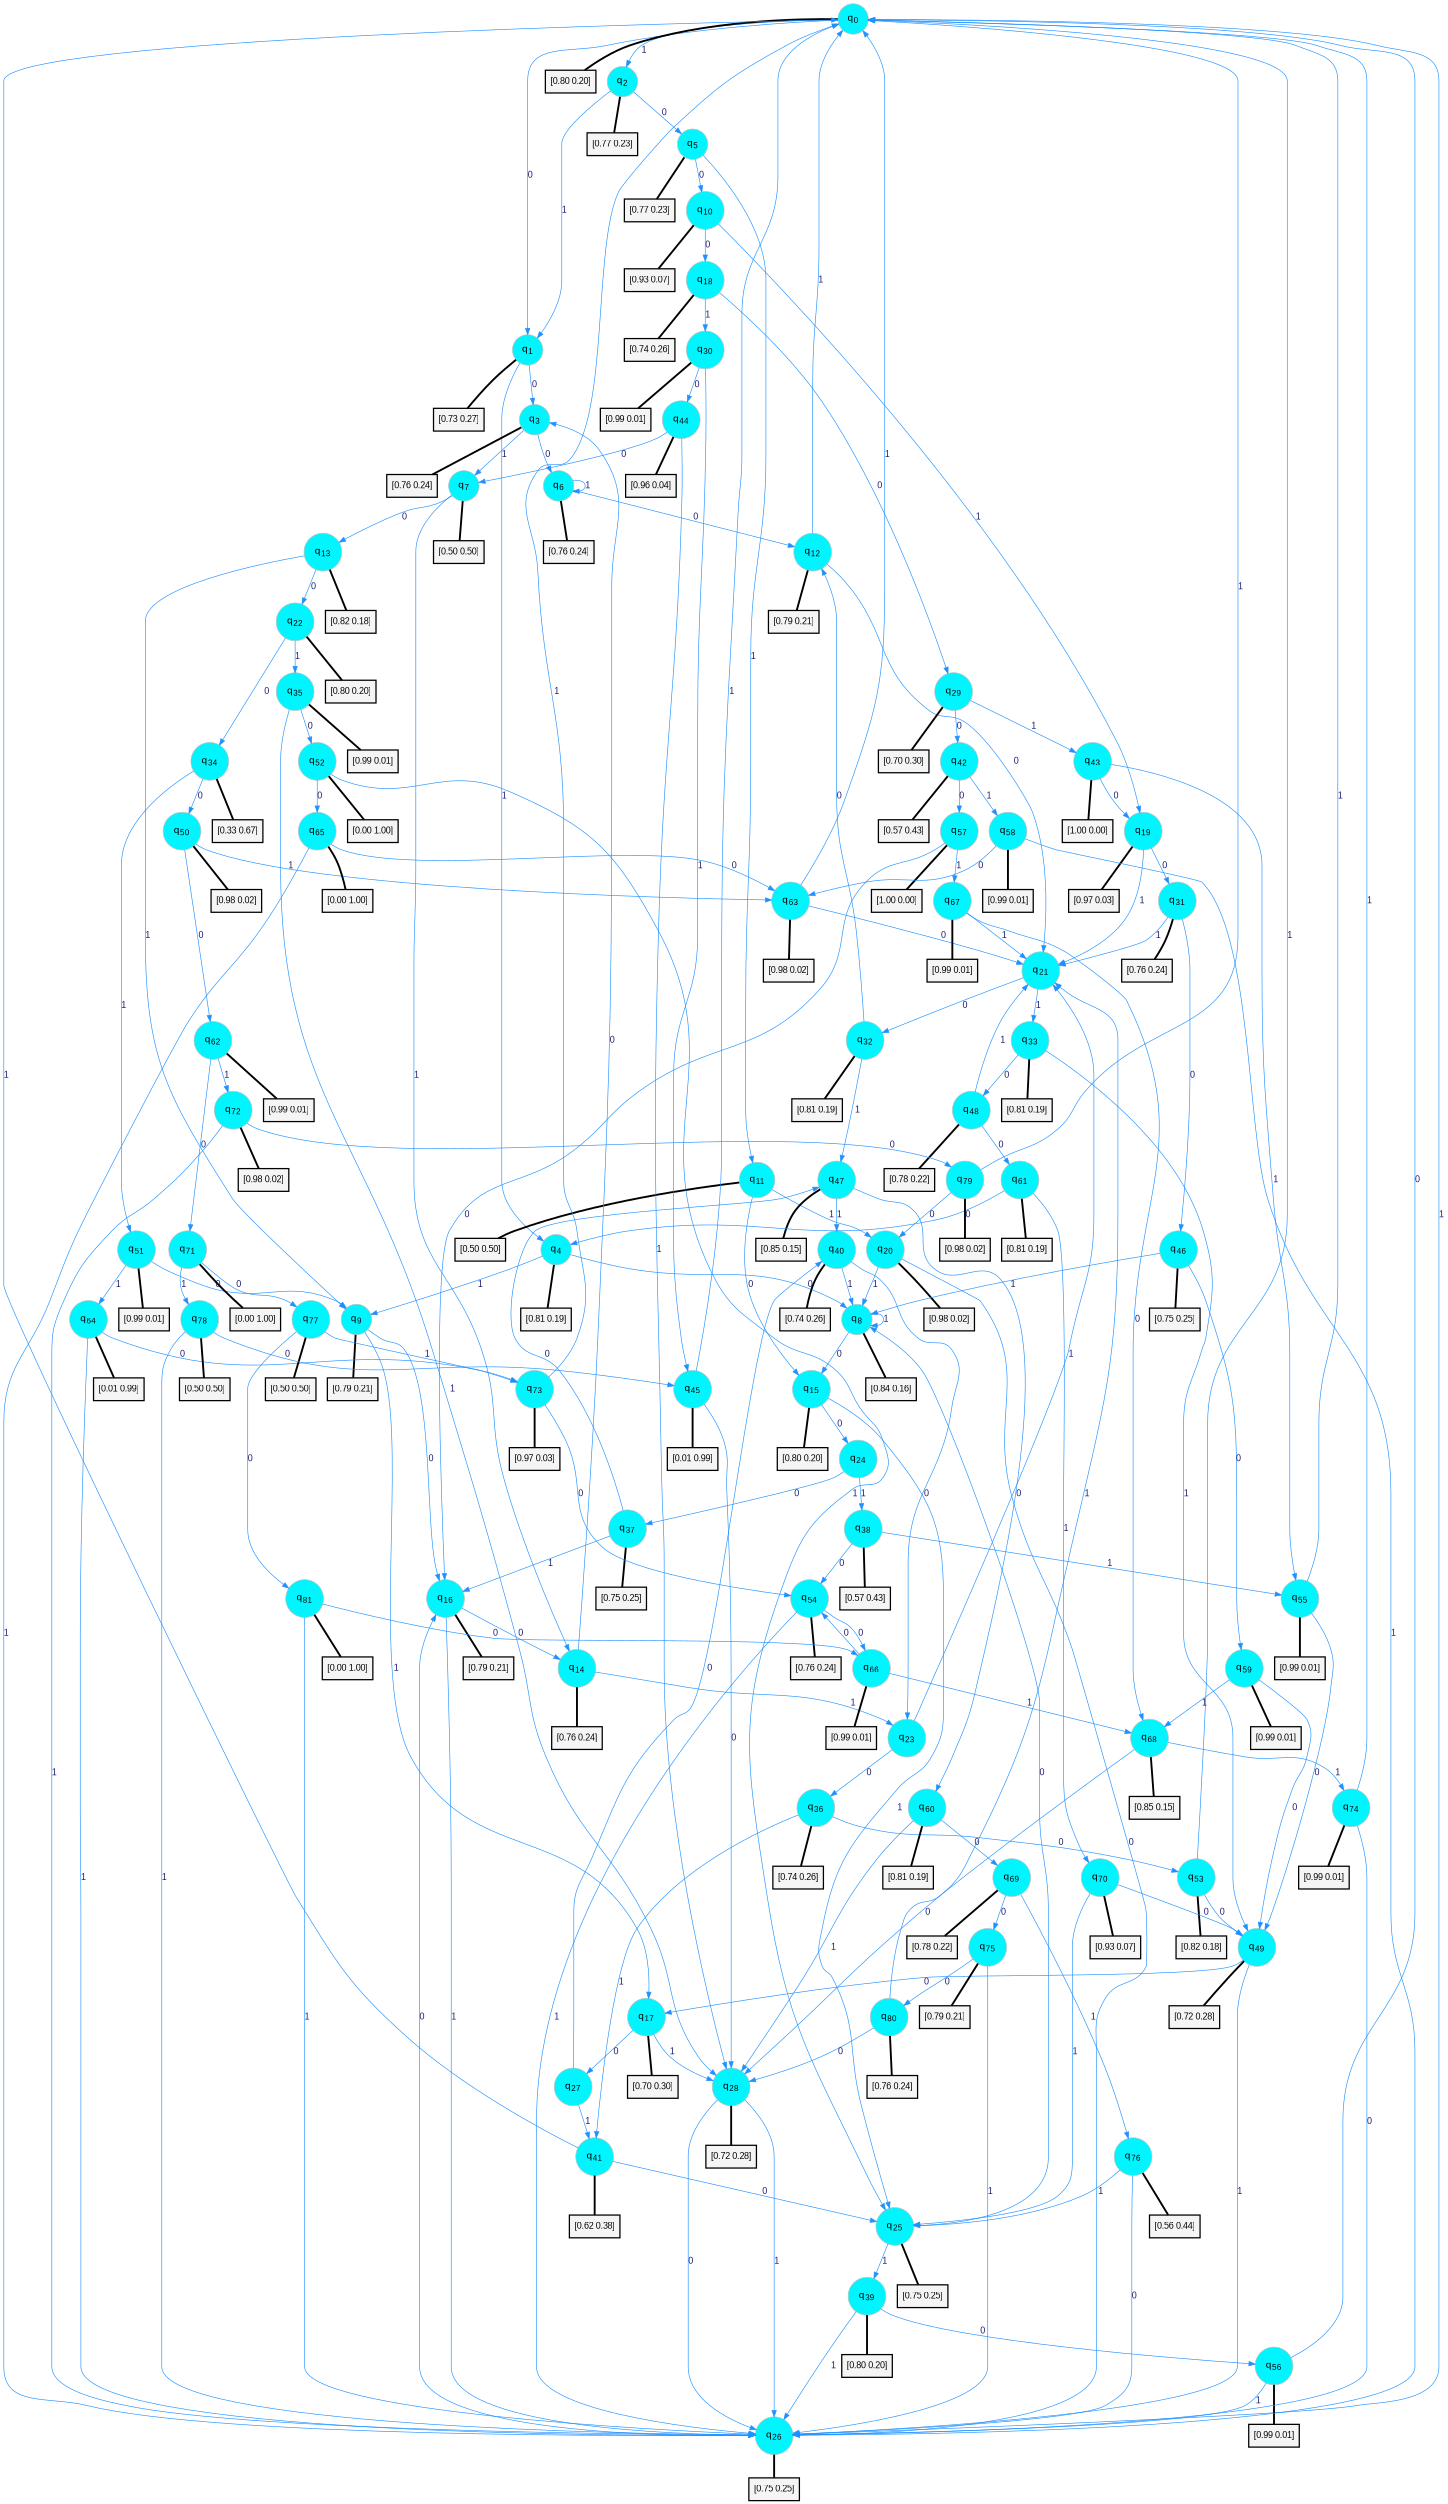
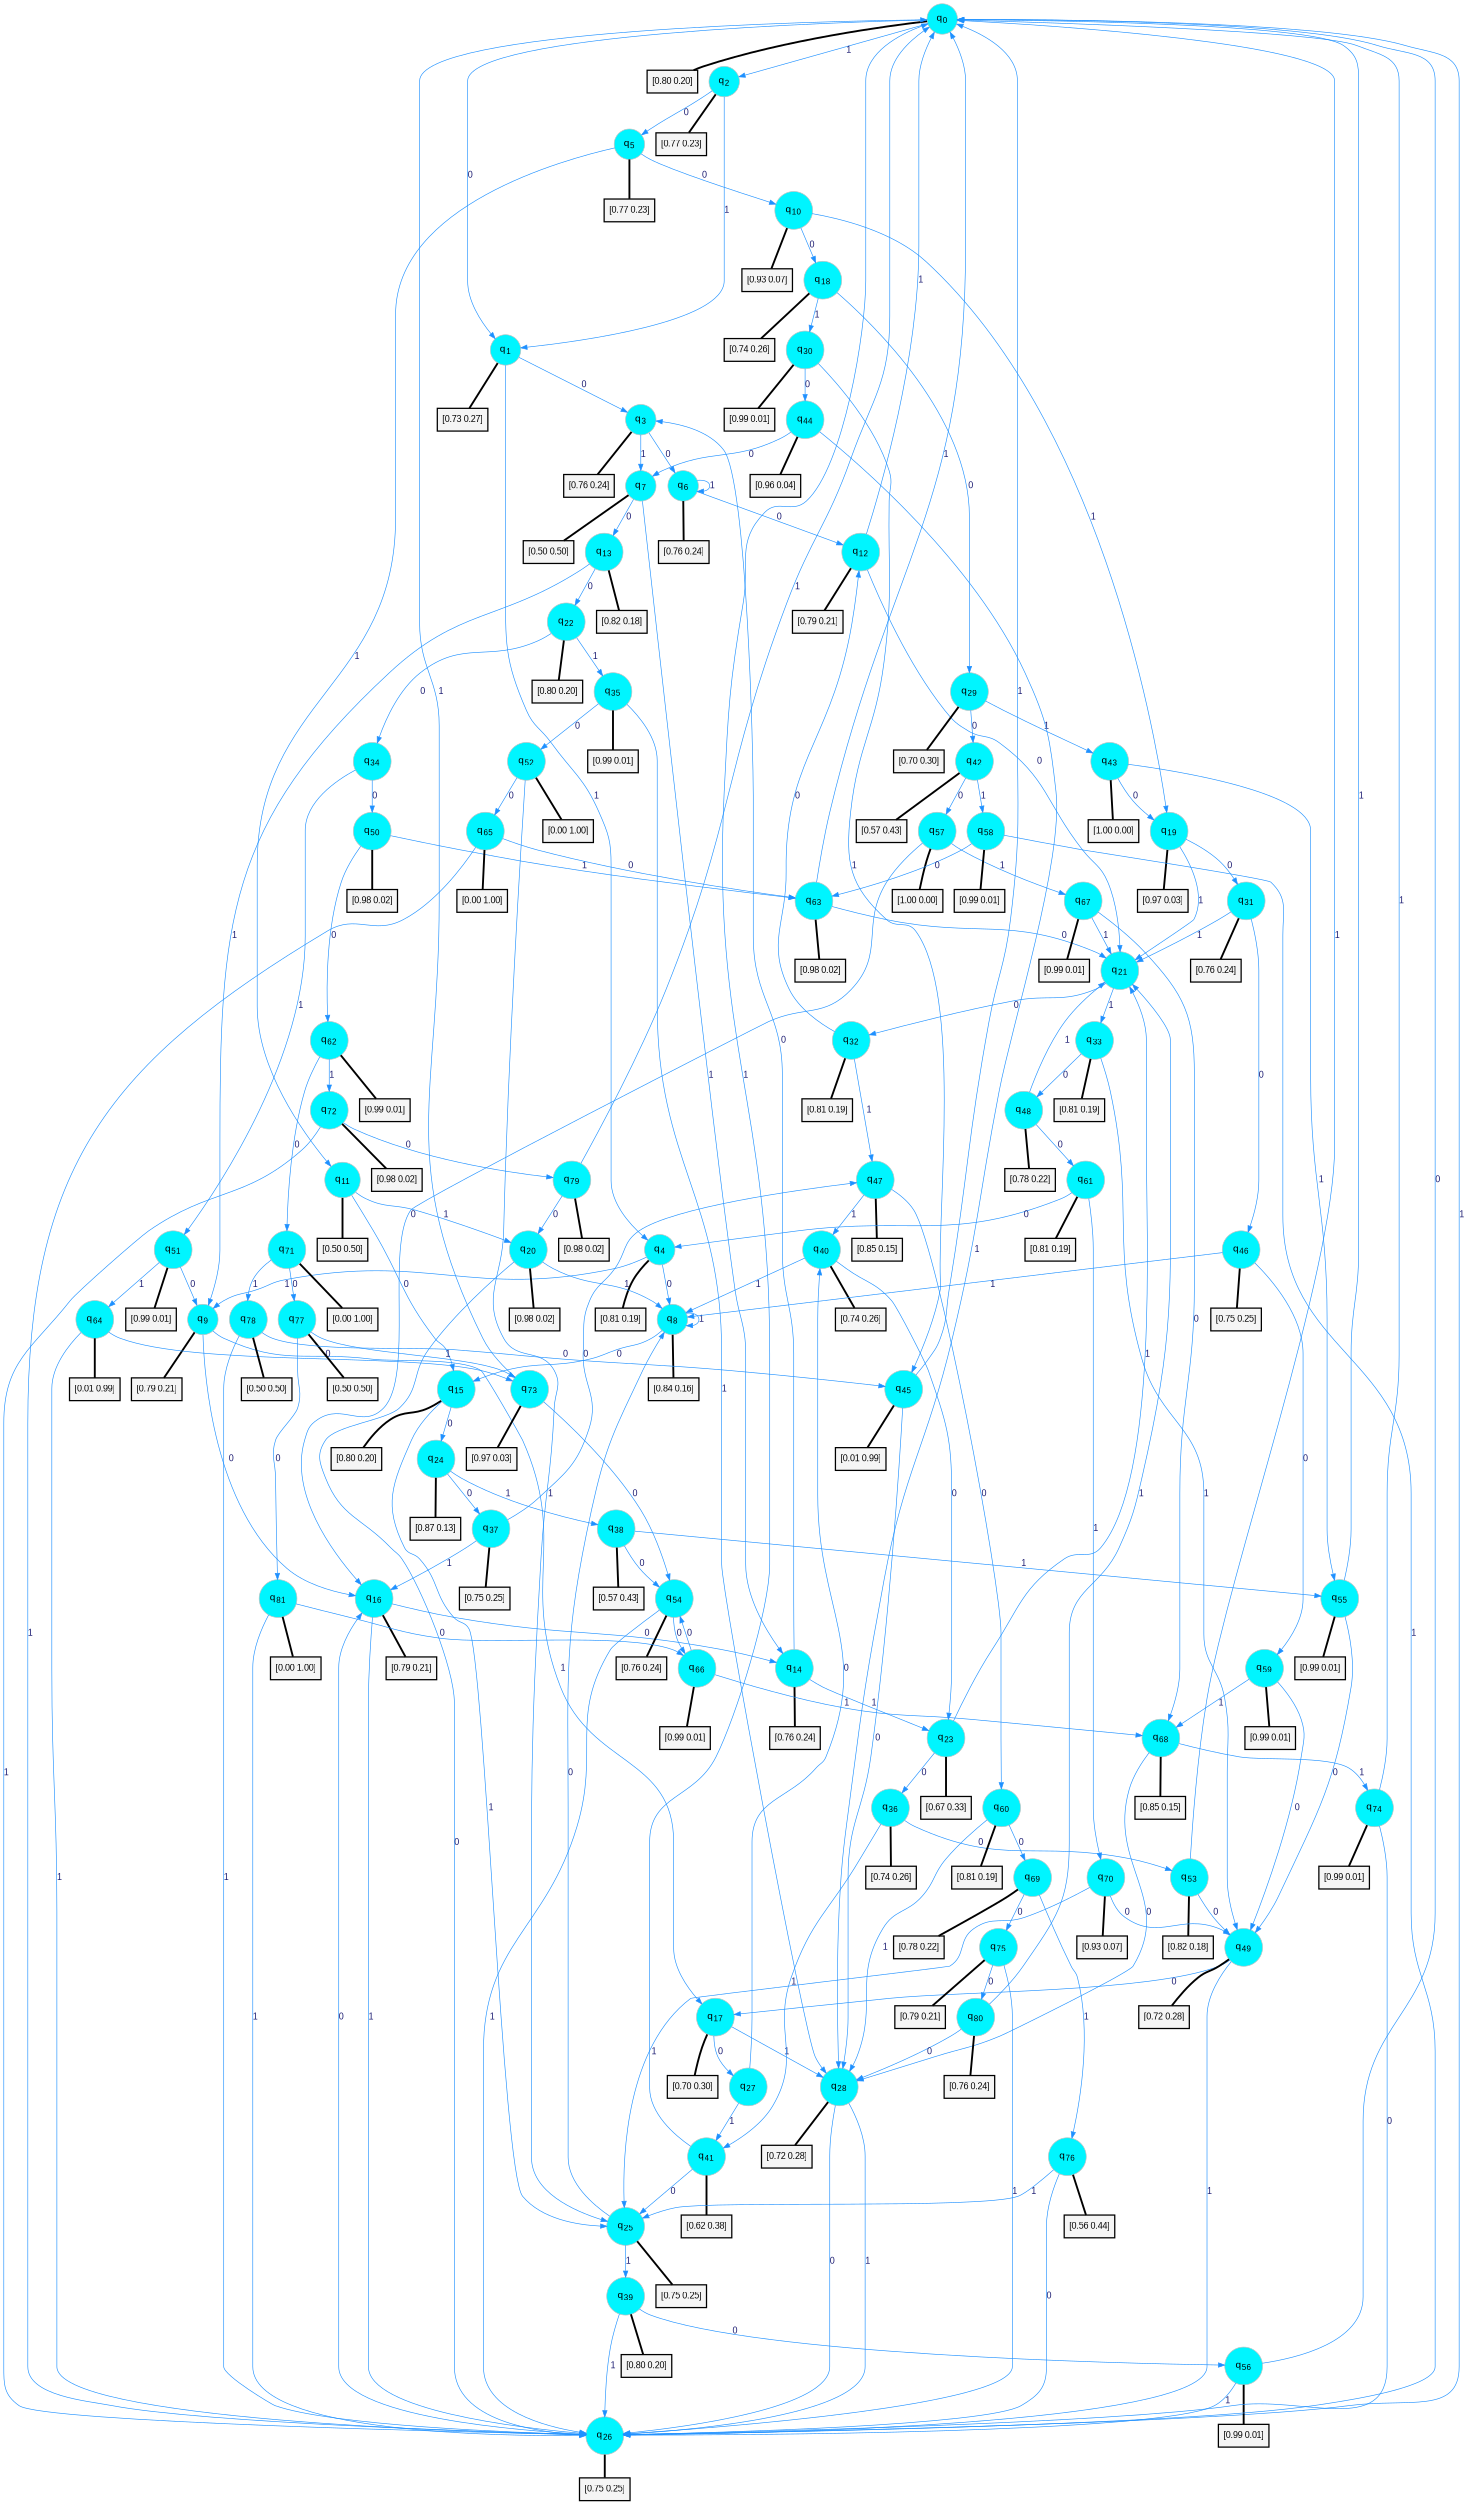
node "[0.33 0.67]": removed
node "[0.87 0.13]": added
node "[0.67 0.33]": added
